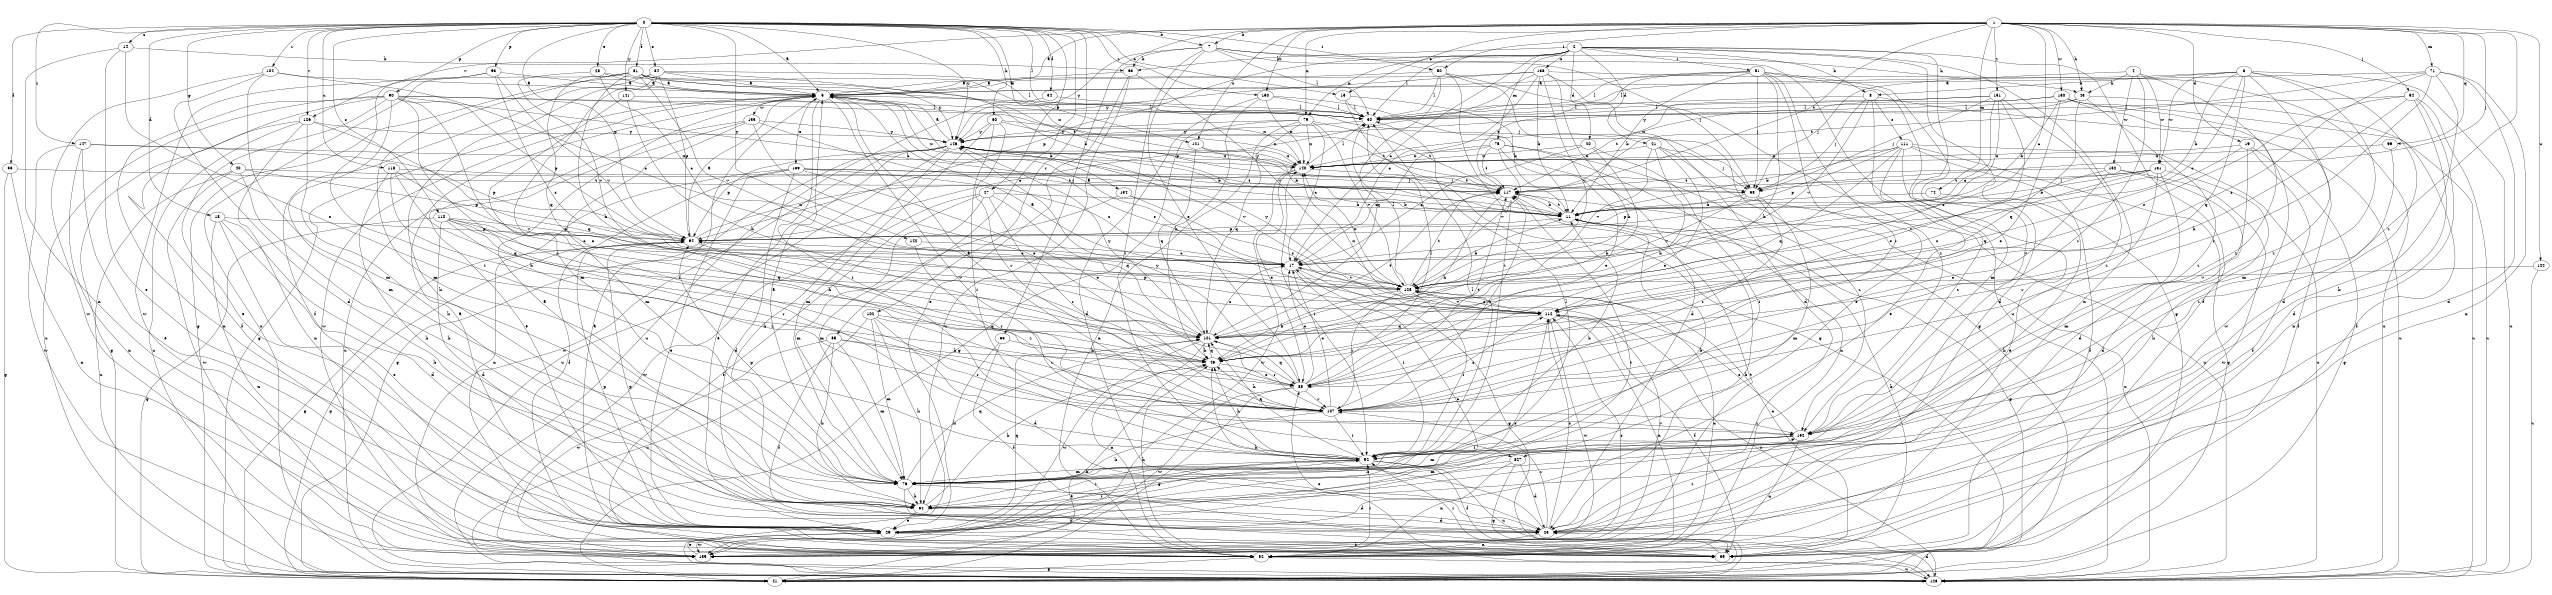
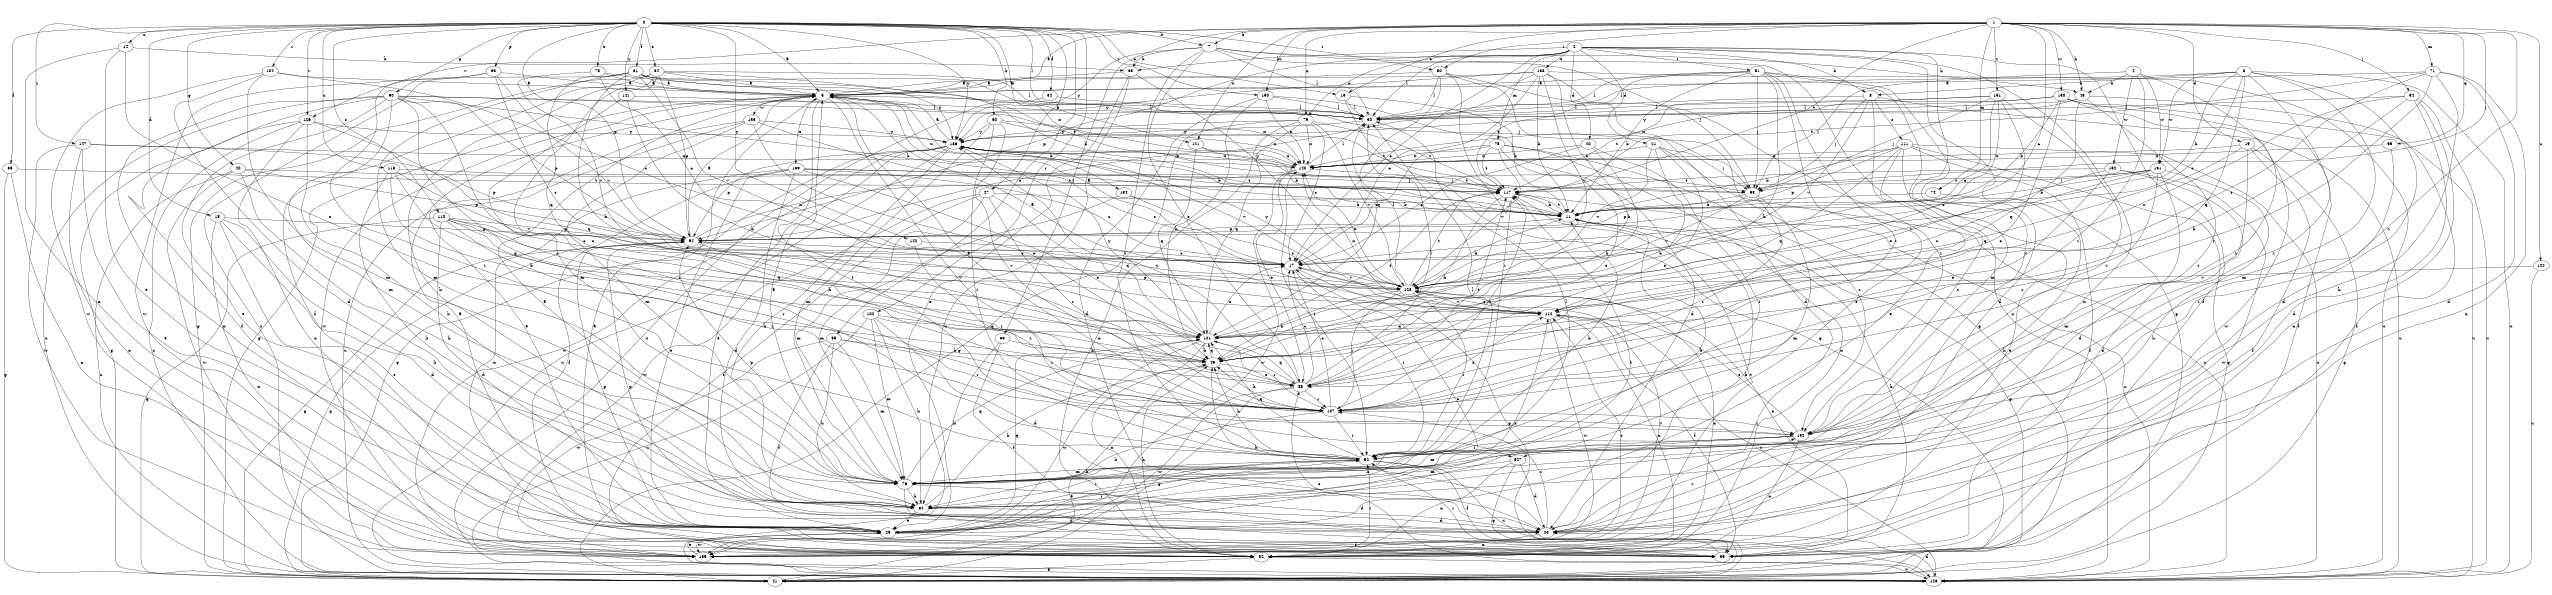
node "28": label "28" -> "78"
node "146": label "146" -> "186"
edge "23" -> "112": removed, label "s"
